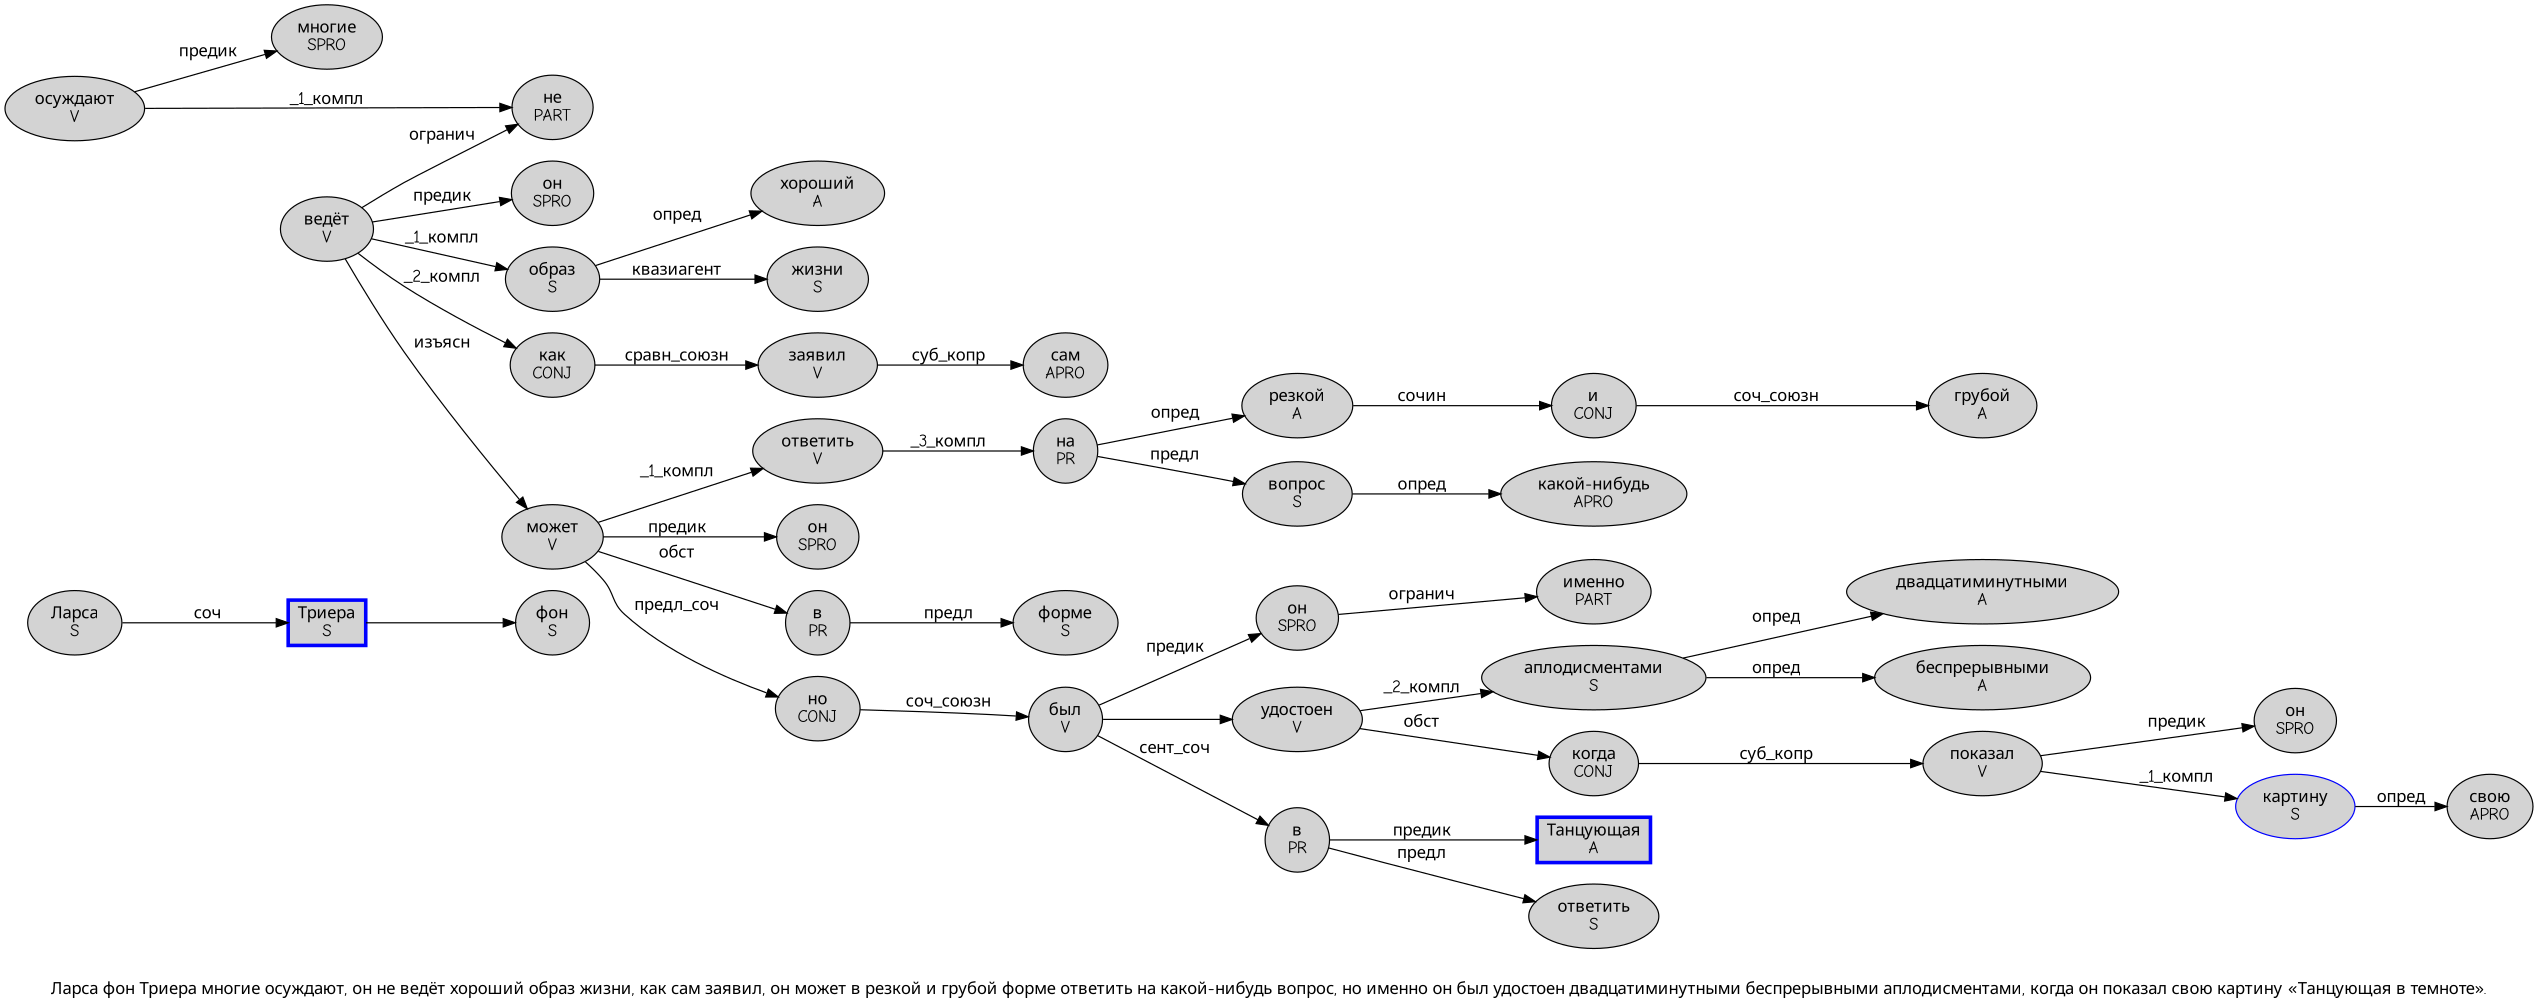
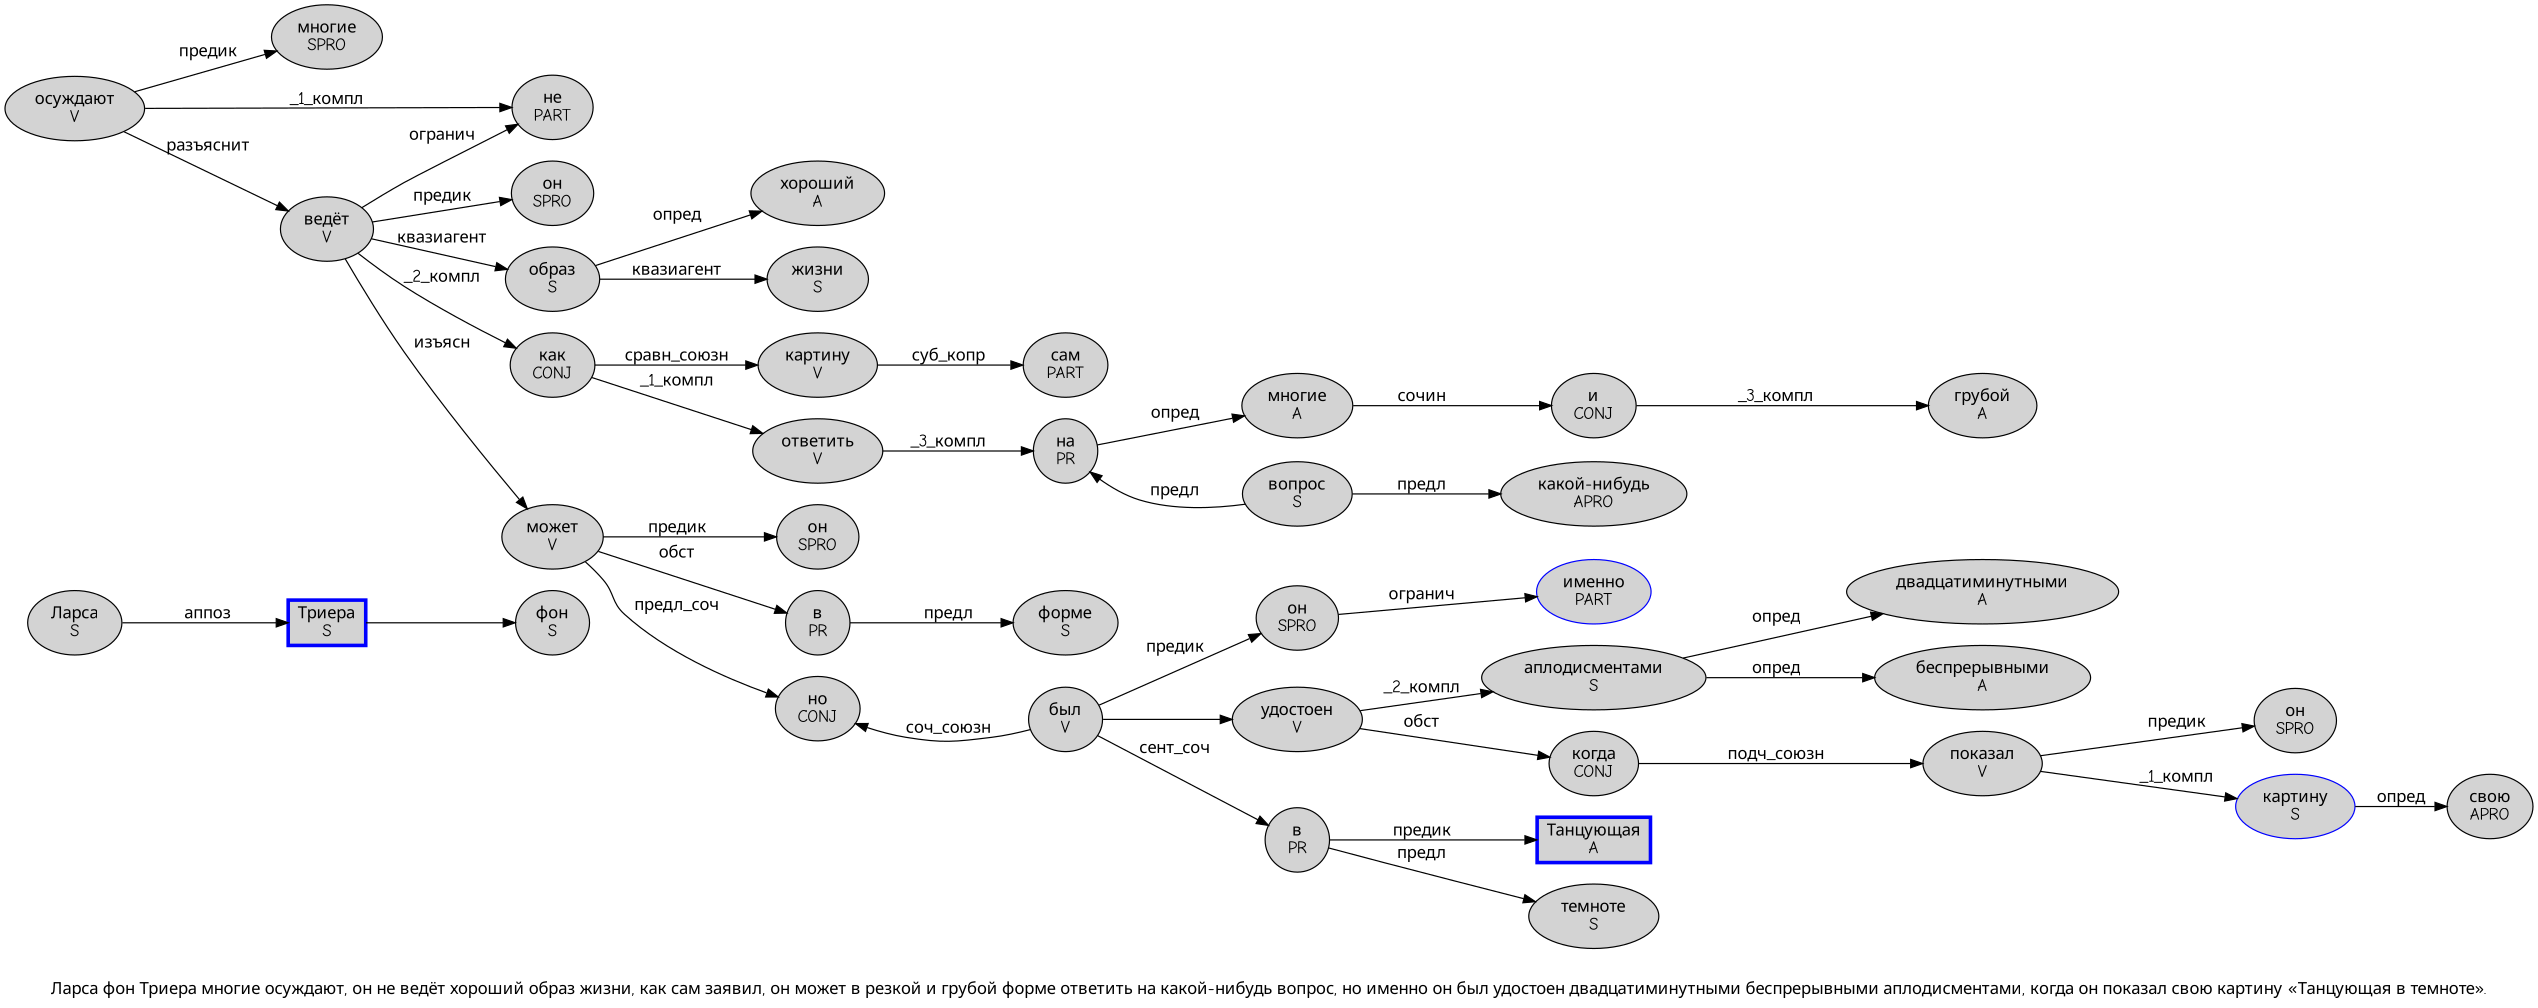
edge "осуждают V" -> "ведёт V": added, label "разъяснит"
edge "ведёт V" -> "образ S": label "_1_компл" -> "квазиагент"
node "заявил V": label "заявил V" -> "картину V"
node "сам APRO": label "сам APRO" -> "сам PART"
edge "и CONJ" -> "грубой A": label "соч_союзн" -> "_3_компл"
node "резкой A": label "резкой A" -> "многие A"
edge "на PR" -> "вопрос S": reversed
edge "вопрос S" -> "какой-нибудь APRO": label "опред" -> "предл"
edge "может V" -> "ответить V": now "как CONJ" -> "ответить V"
node "именно PART": color black -> blue
edge "Ларса S" -> "Триера S": label "соч" -> "аппоз"
edge "но CONJ" -> "был V": reversed
edge "когда CONJ" -> "показал V": label "суб_копр" -> "подч_союзн"
node "ответить S": label "ответить S" -> "темноте S"
